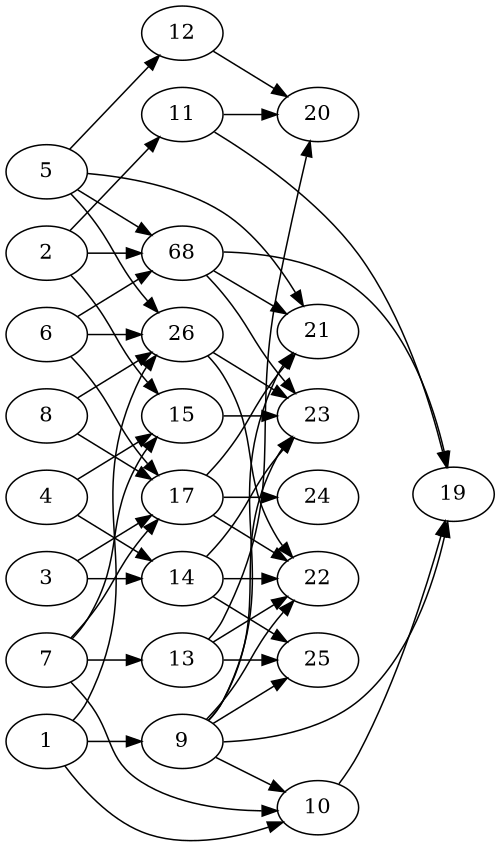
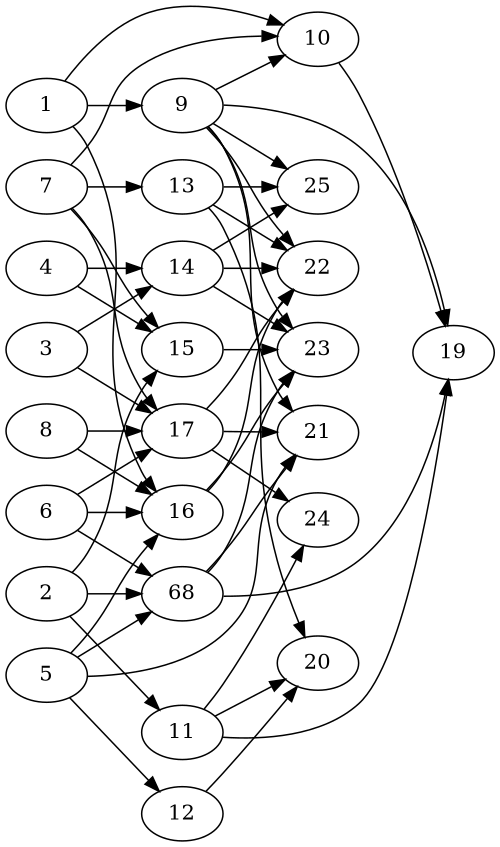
node "26": label "26" -> "16"
edge "11" -> "24": added
